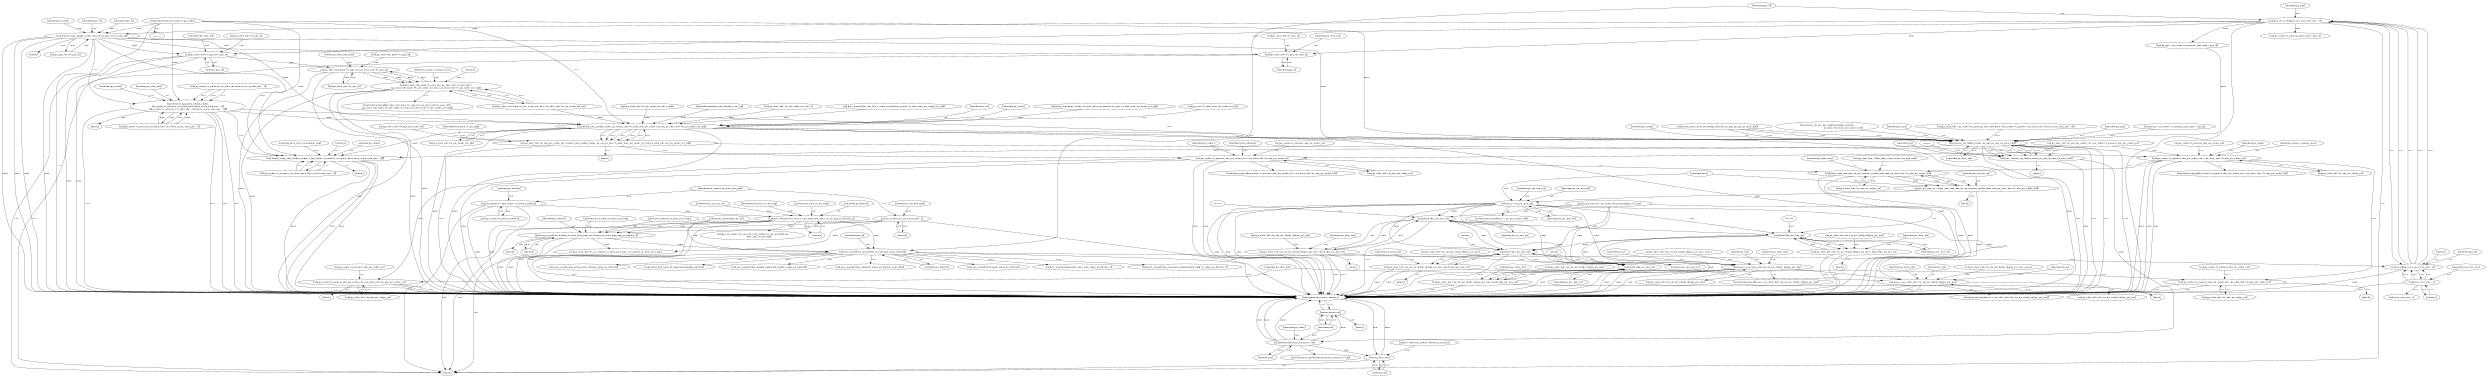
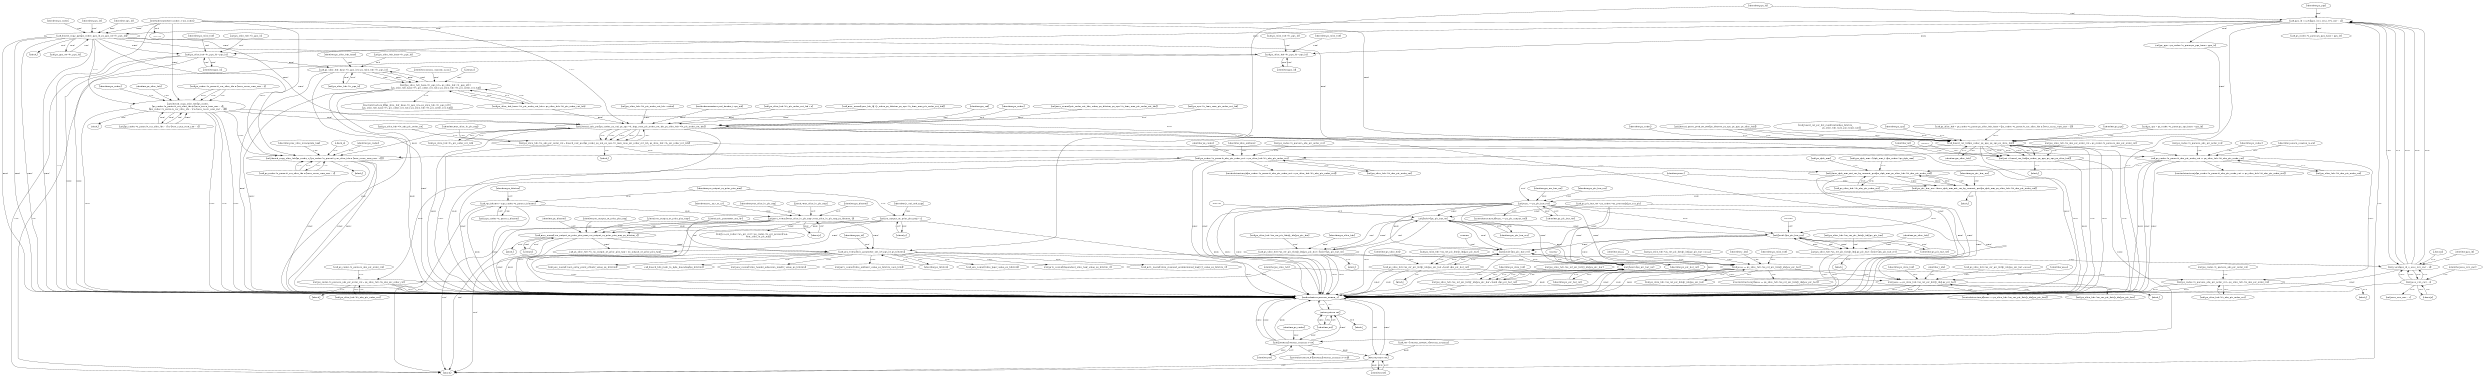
node "(Return,ps_slice_hdr_base)": label "(Return,ps_slice_hdr_base)" -> "(Identifier,ps_slice_hdr_base)"
node "(Identifier,ps_dpb_mgr)": label "(Identifier,ps_dpb_mgr)" -> "(Call,ps_dpb_mgr)"
